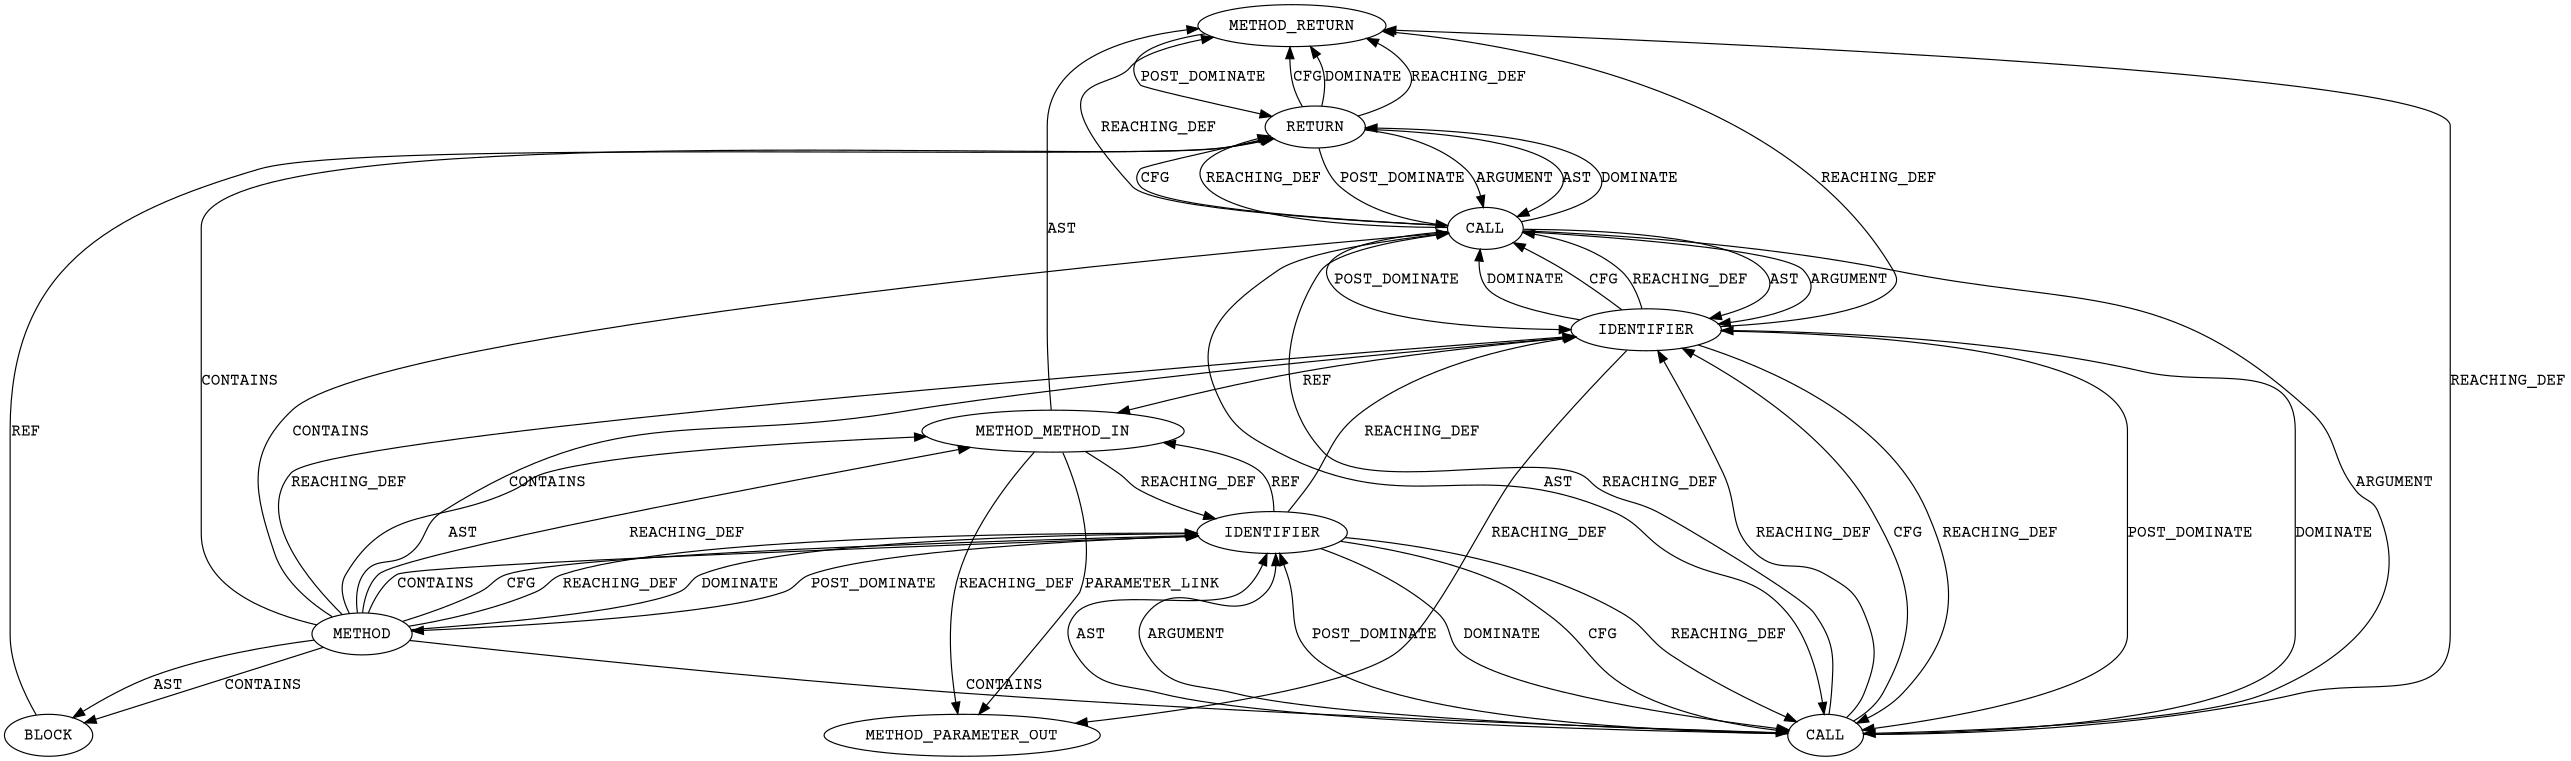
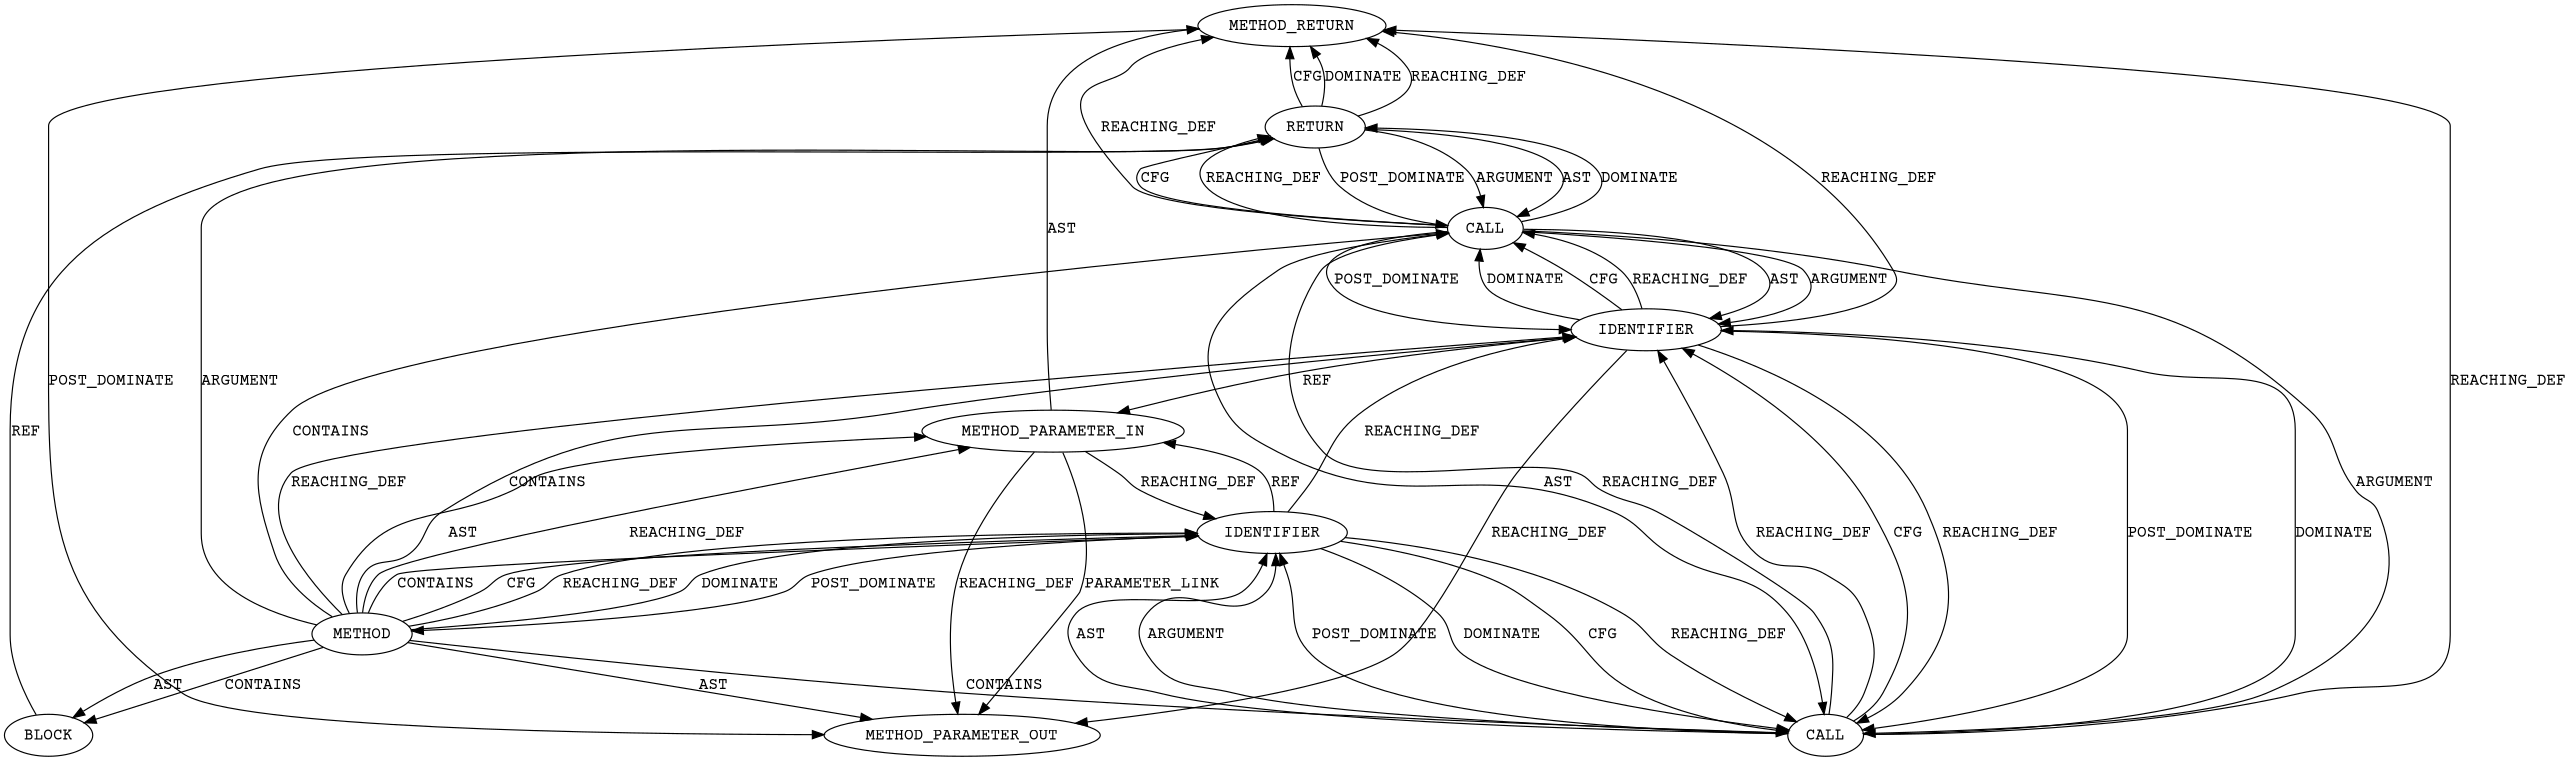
edge "METHOD_RETURN" -> "RETURN": now "METHOD_RETURN" -> "METHOD_PARAMETER_OUT"
edge "METHOD" -> "RETURN": label "CONTAINS" -> "ARGUMENT"
node "METHOD_METHOD_IN": label "METHOD_METHOD_IN" -> "METHOD_PARAMETER_IN"
edge "METHOD" -> "METHOD_PARAMETER_OUT": added, label "AST"
